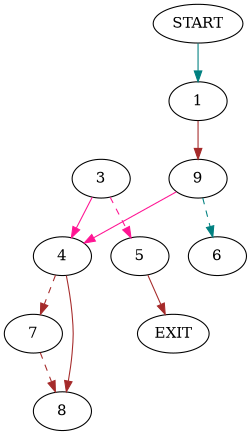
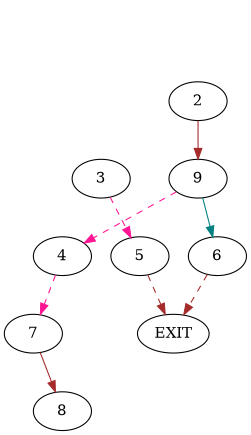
node "START": removed
node "1": label "1" -> "2"
edge "9" -> "6": style dashed -> solid
edge "3" -> "4": removed
edge "9" -> "4": style solid -> dashed
edge "4" -> "7": color brown -> deeppink
edge "5" -> "EXIT": style solid -> dashed
edge "6" -> "EXIT": added
edge "4" -> "8": removed
edge "7" -> "8": style dashed -> solid
